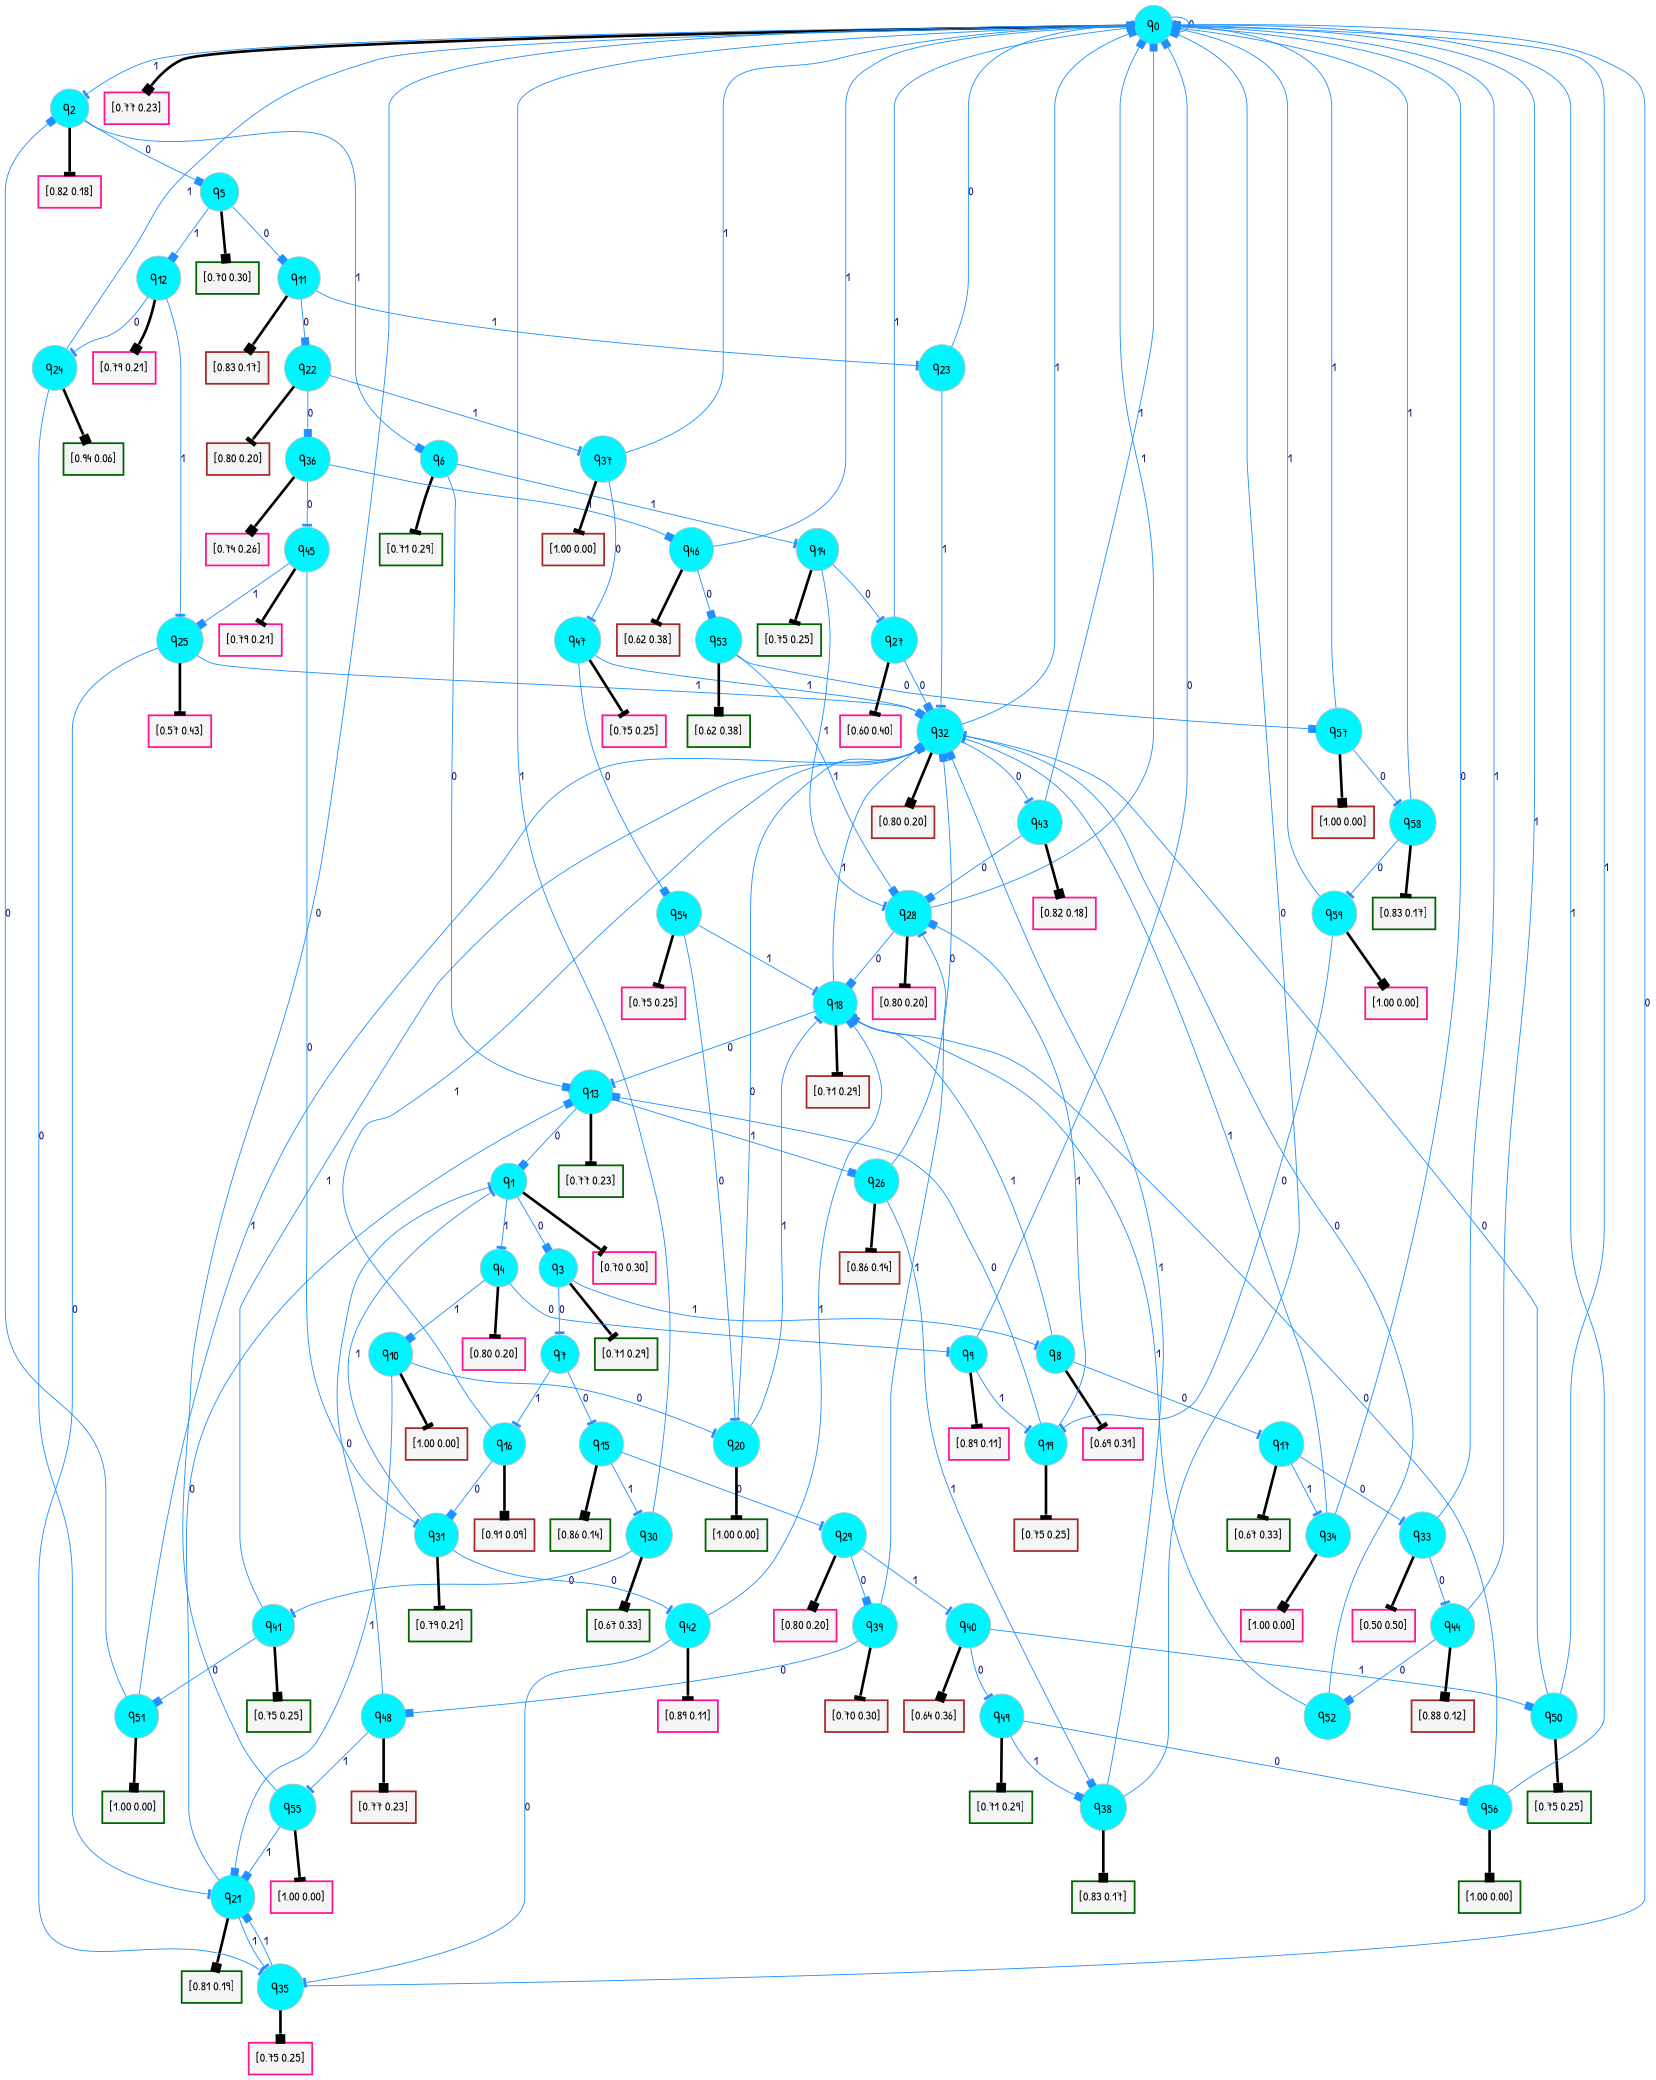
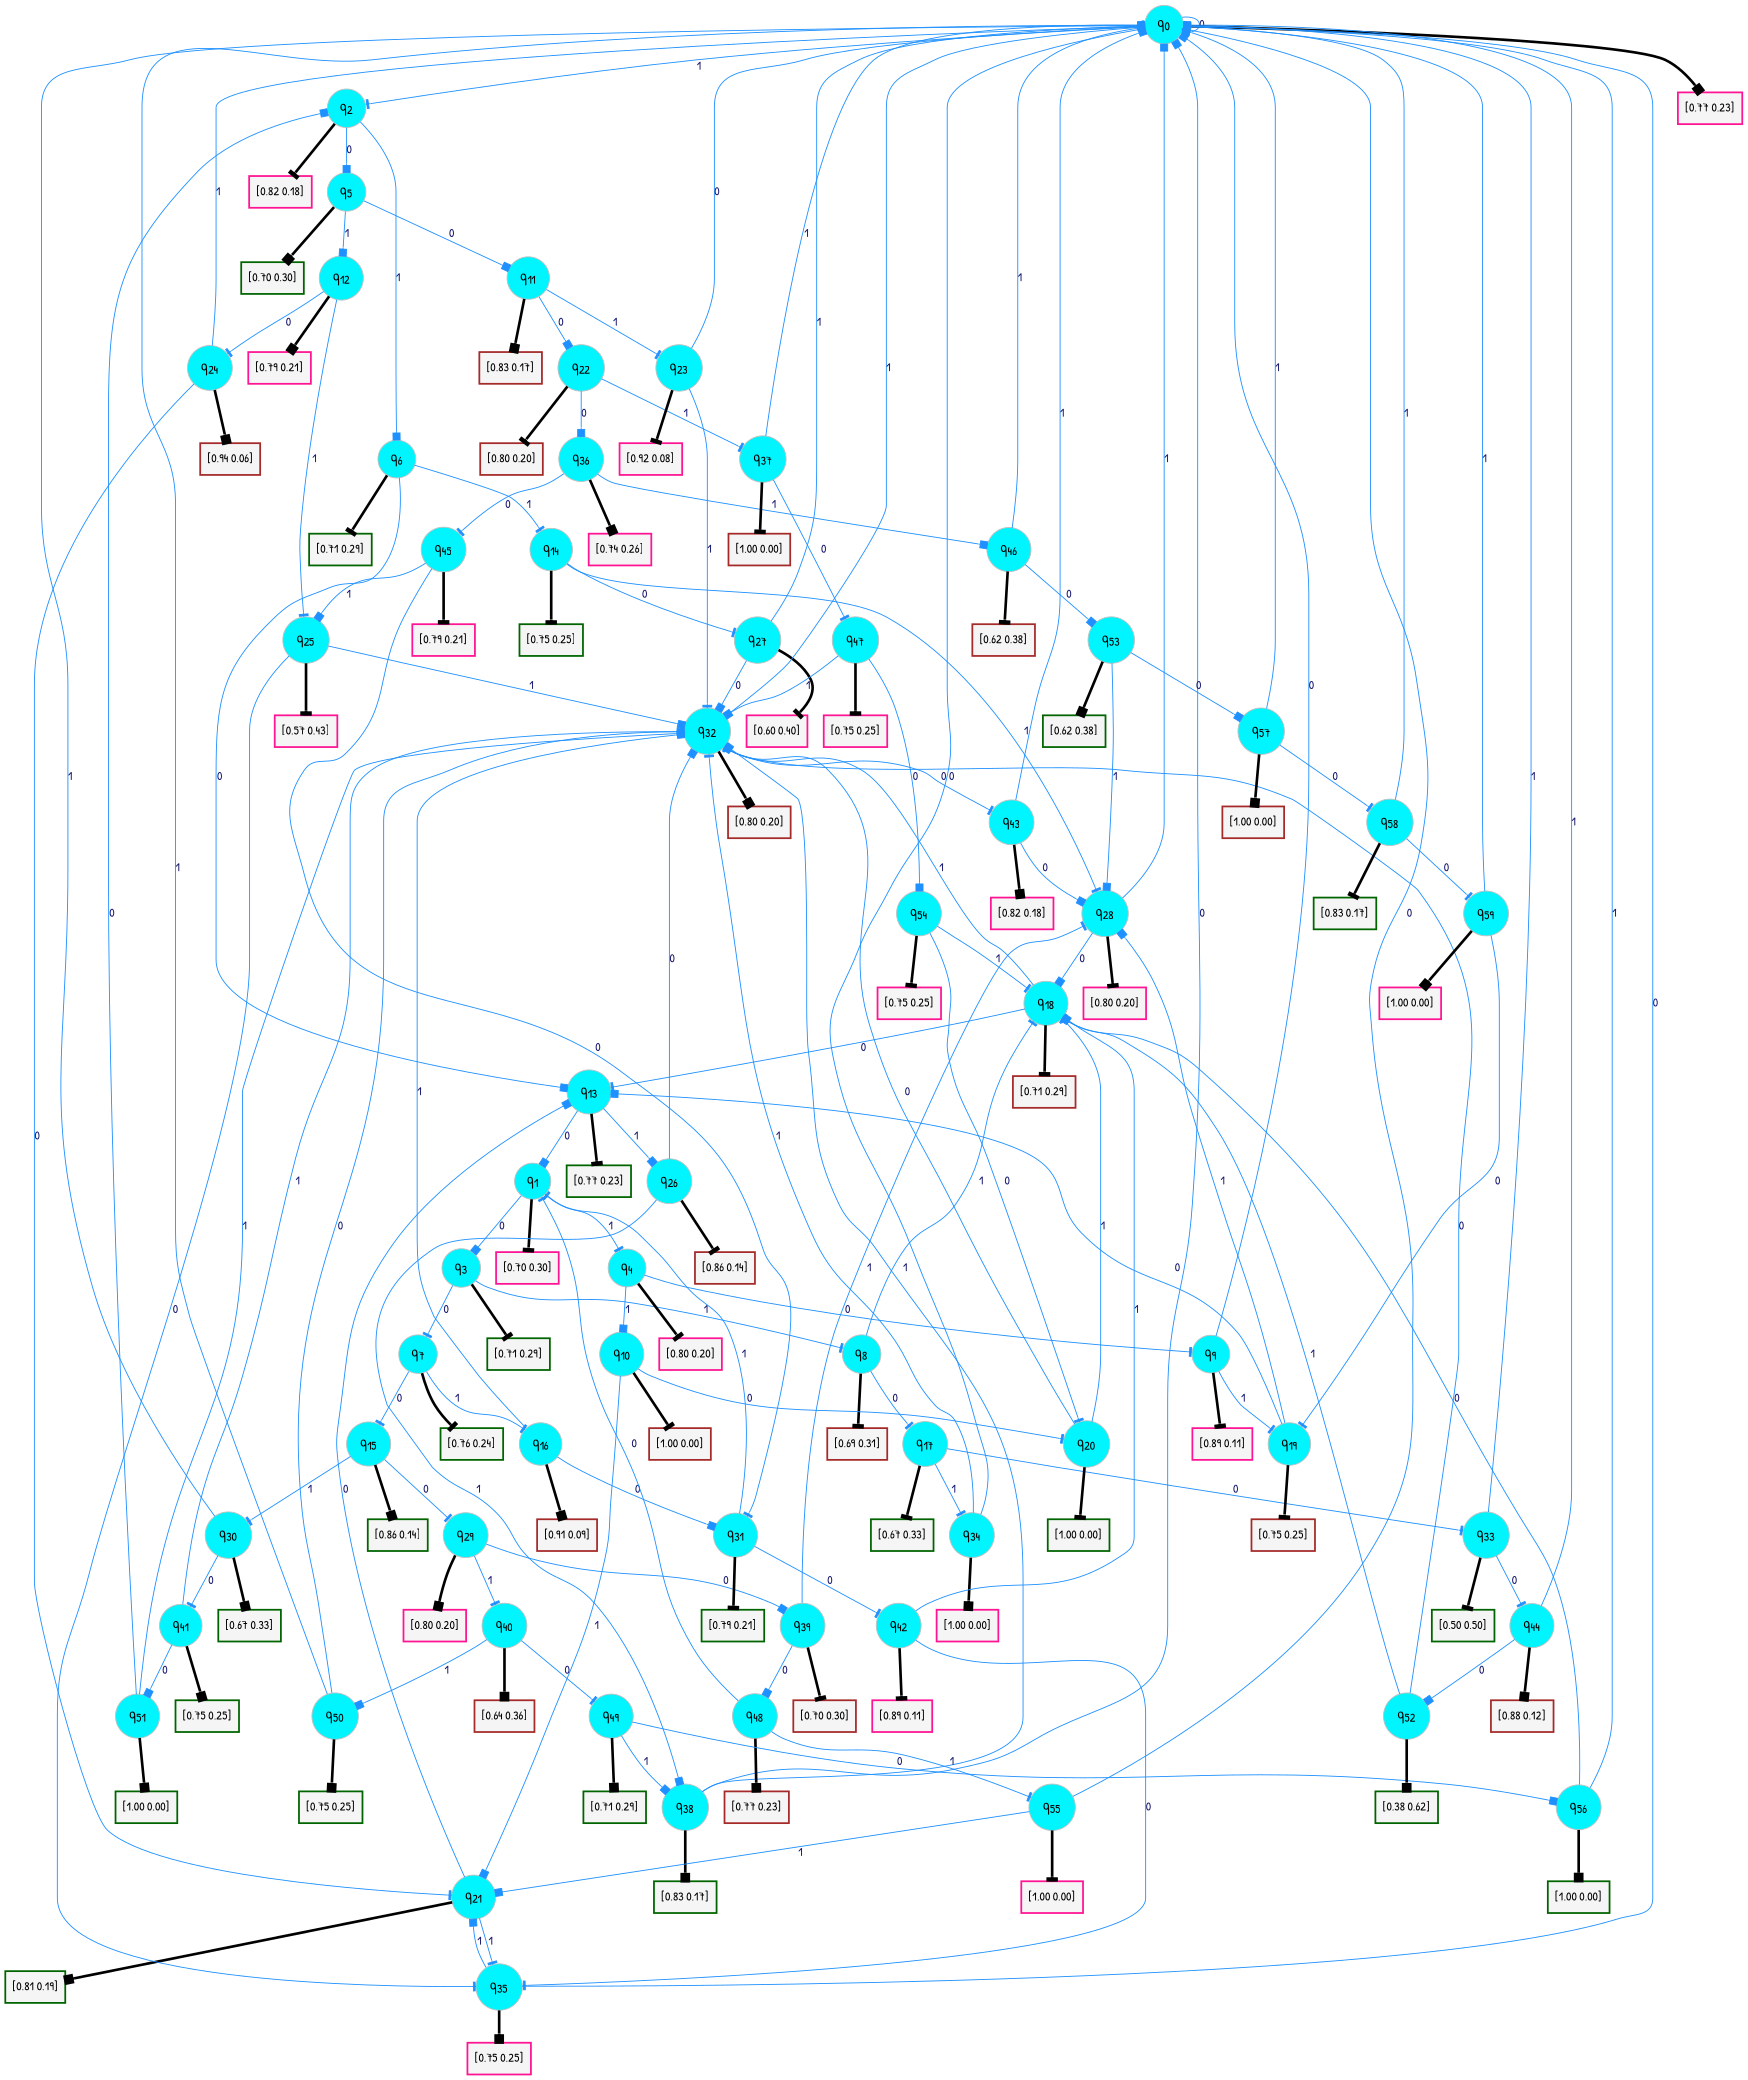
node "[0.94 0.06]": color darkgreen -> brown
node "[0.92 0.08]": added
node "[0.76 0.24]": added
node "[0.69 0.31]": color deeppink -> brown
node "[0.50 0.50]": color deeppink -> darkgreen
node "[0.38 0.62]": added
